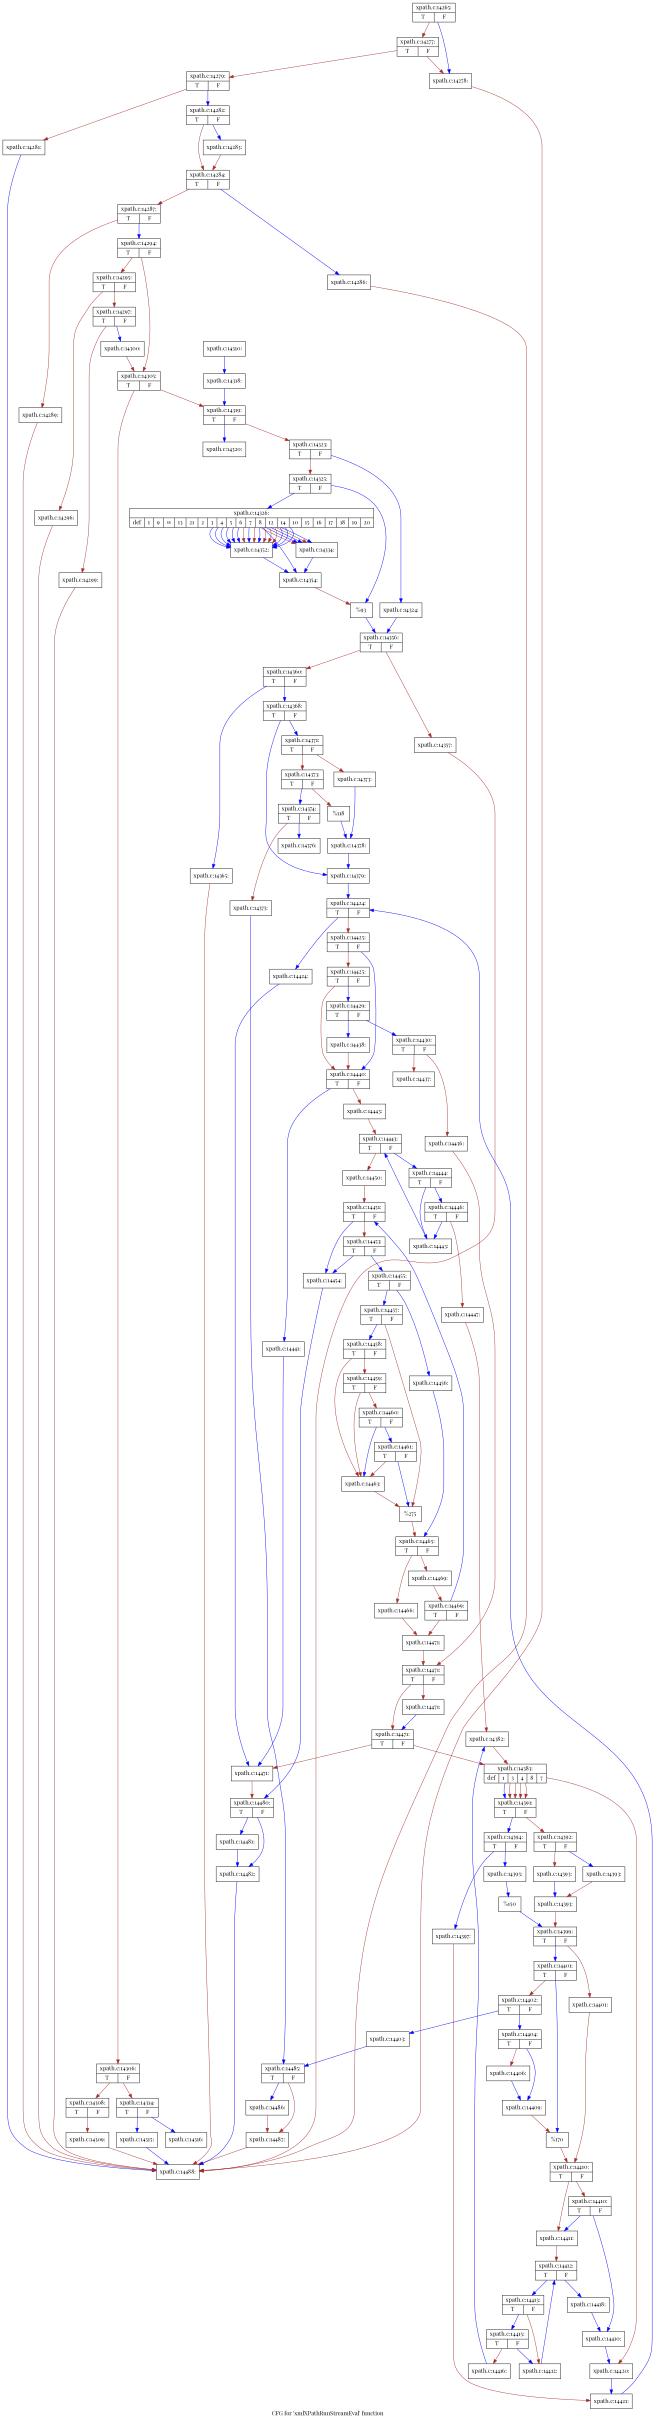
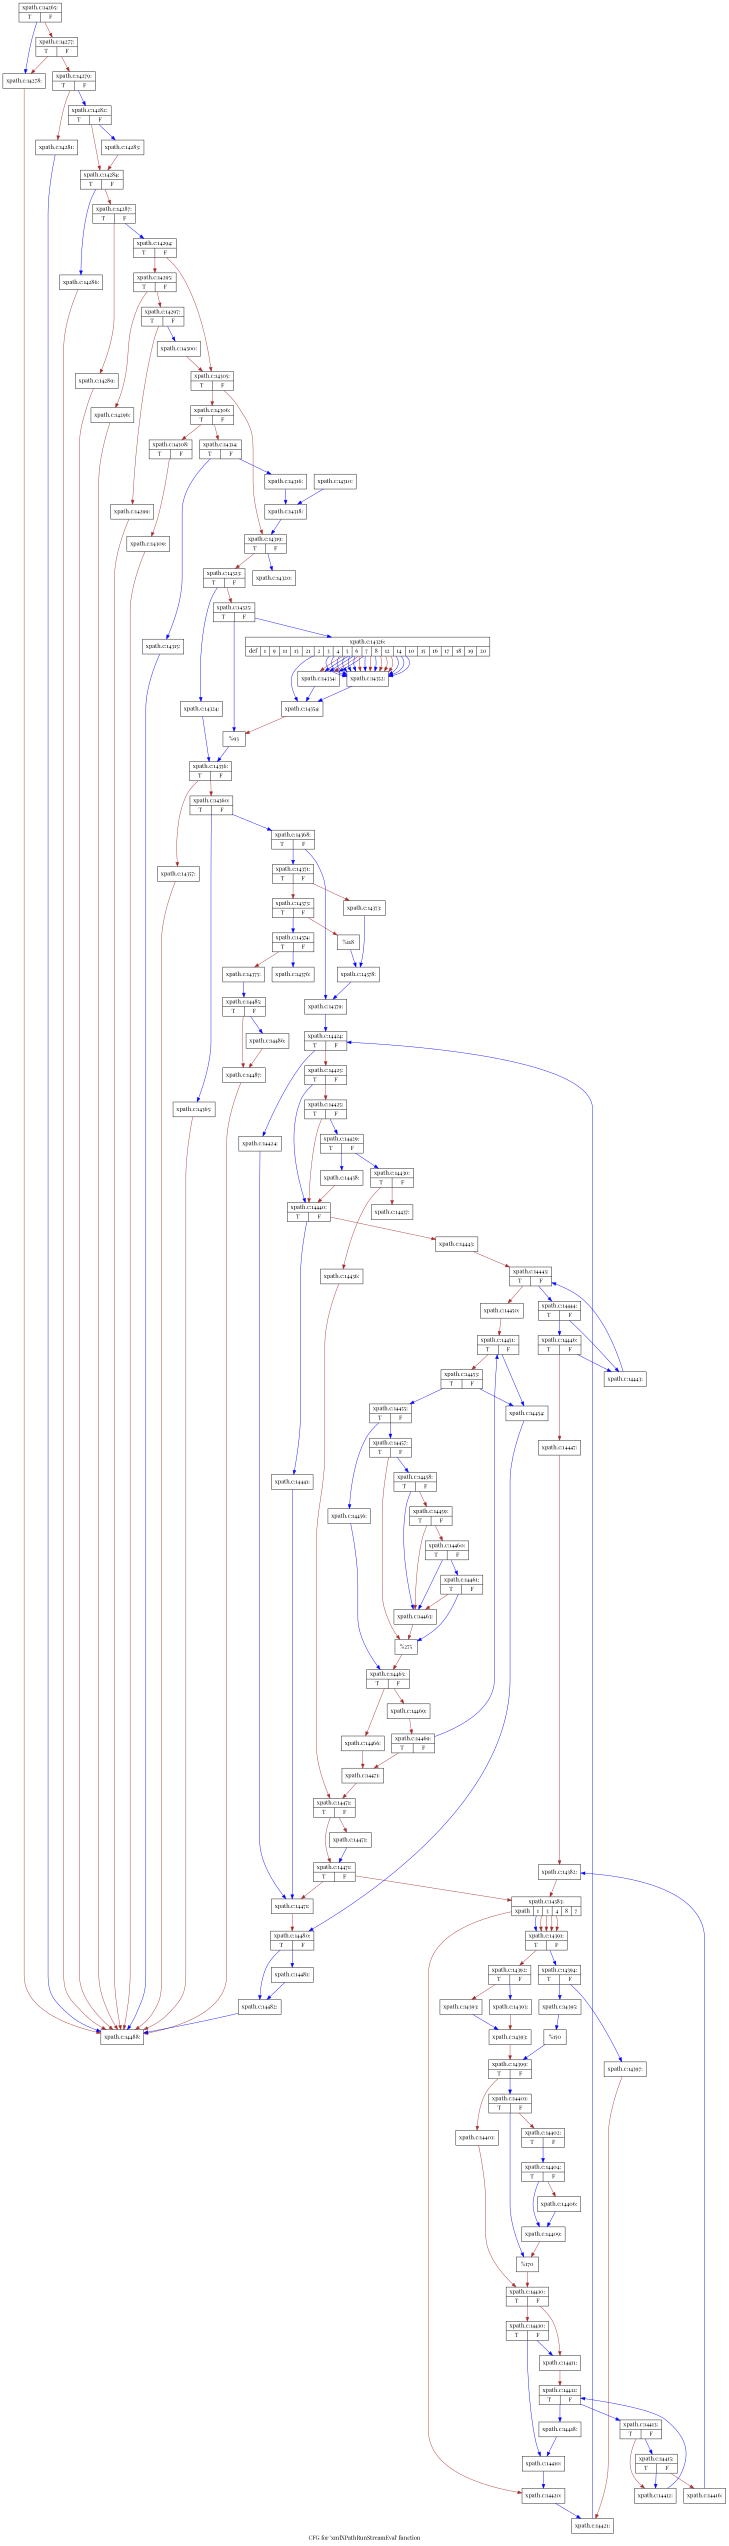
edge "xpath.c:14316:" -> "xpath.c:14318:": added
edge "xpath.c:14458:" -> "xpath.c:14463:": color brown -> blue
node "xpath.c:14383:": text "def" -> "xpath"
node "xpath.c:14403:": removed
